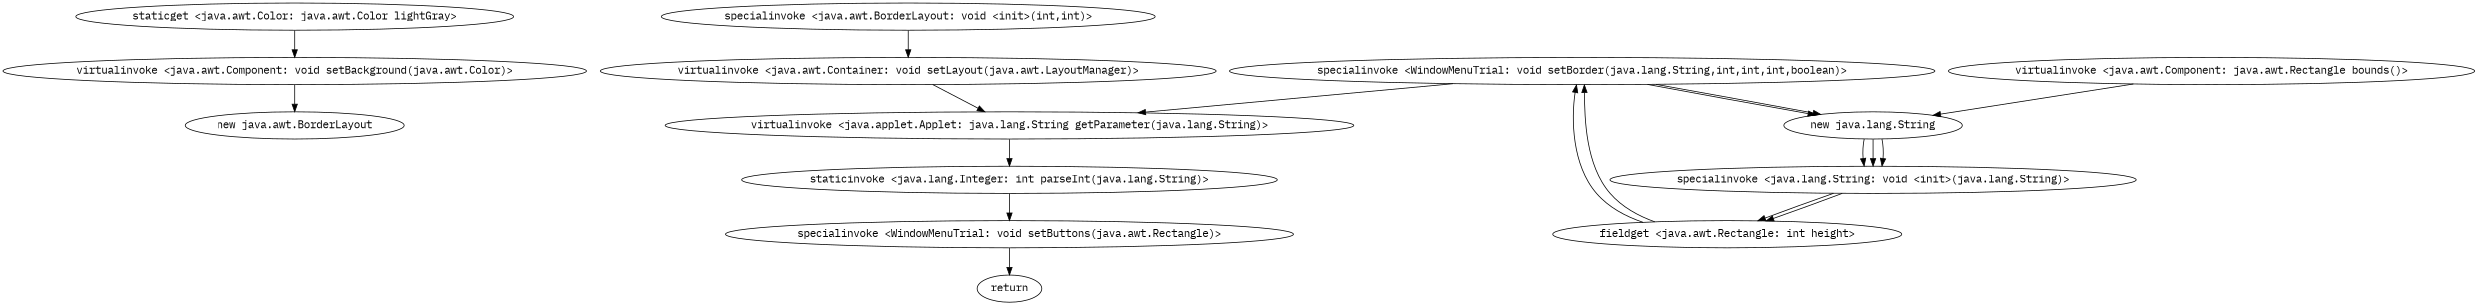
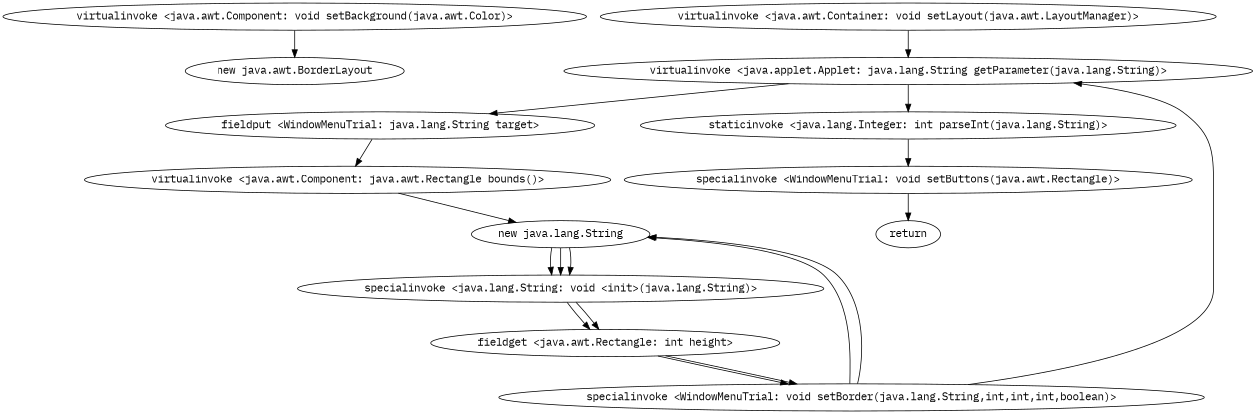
node "staticget <java.awt.Color: java.awt.Color lightGray>": removed
node "specialinvoke <java.awt.BorderLayout: void <init>(int,int)>": removed
node "fieldput <WindowMenuTrial: java.lang.String target>": added
